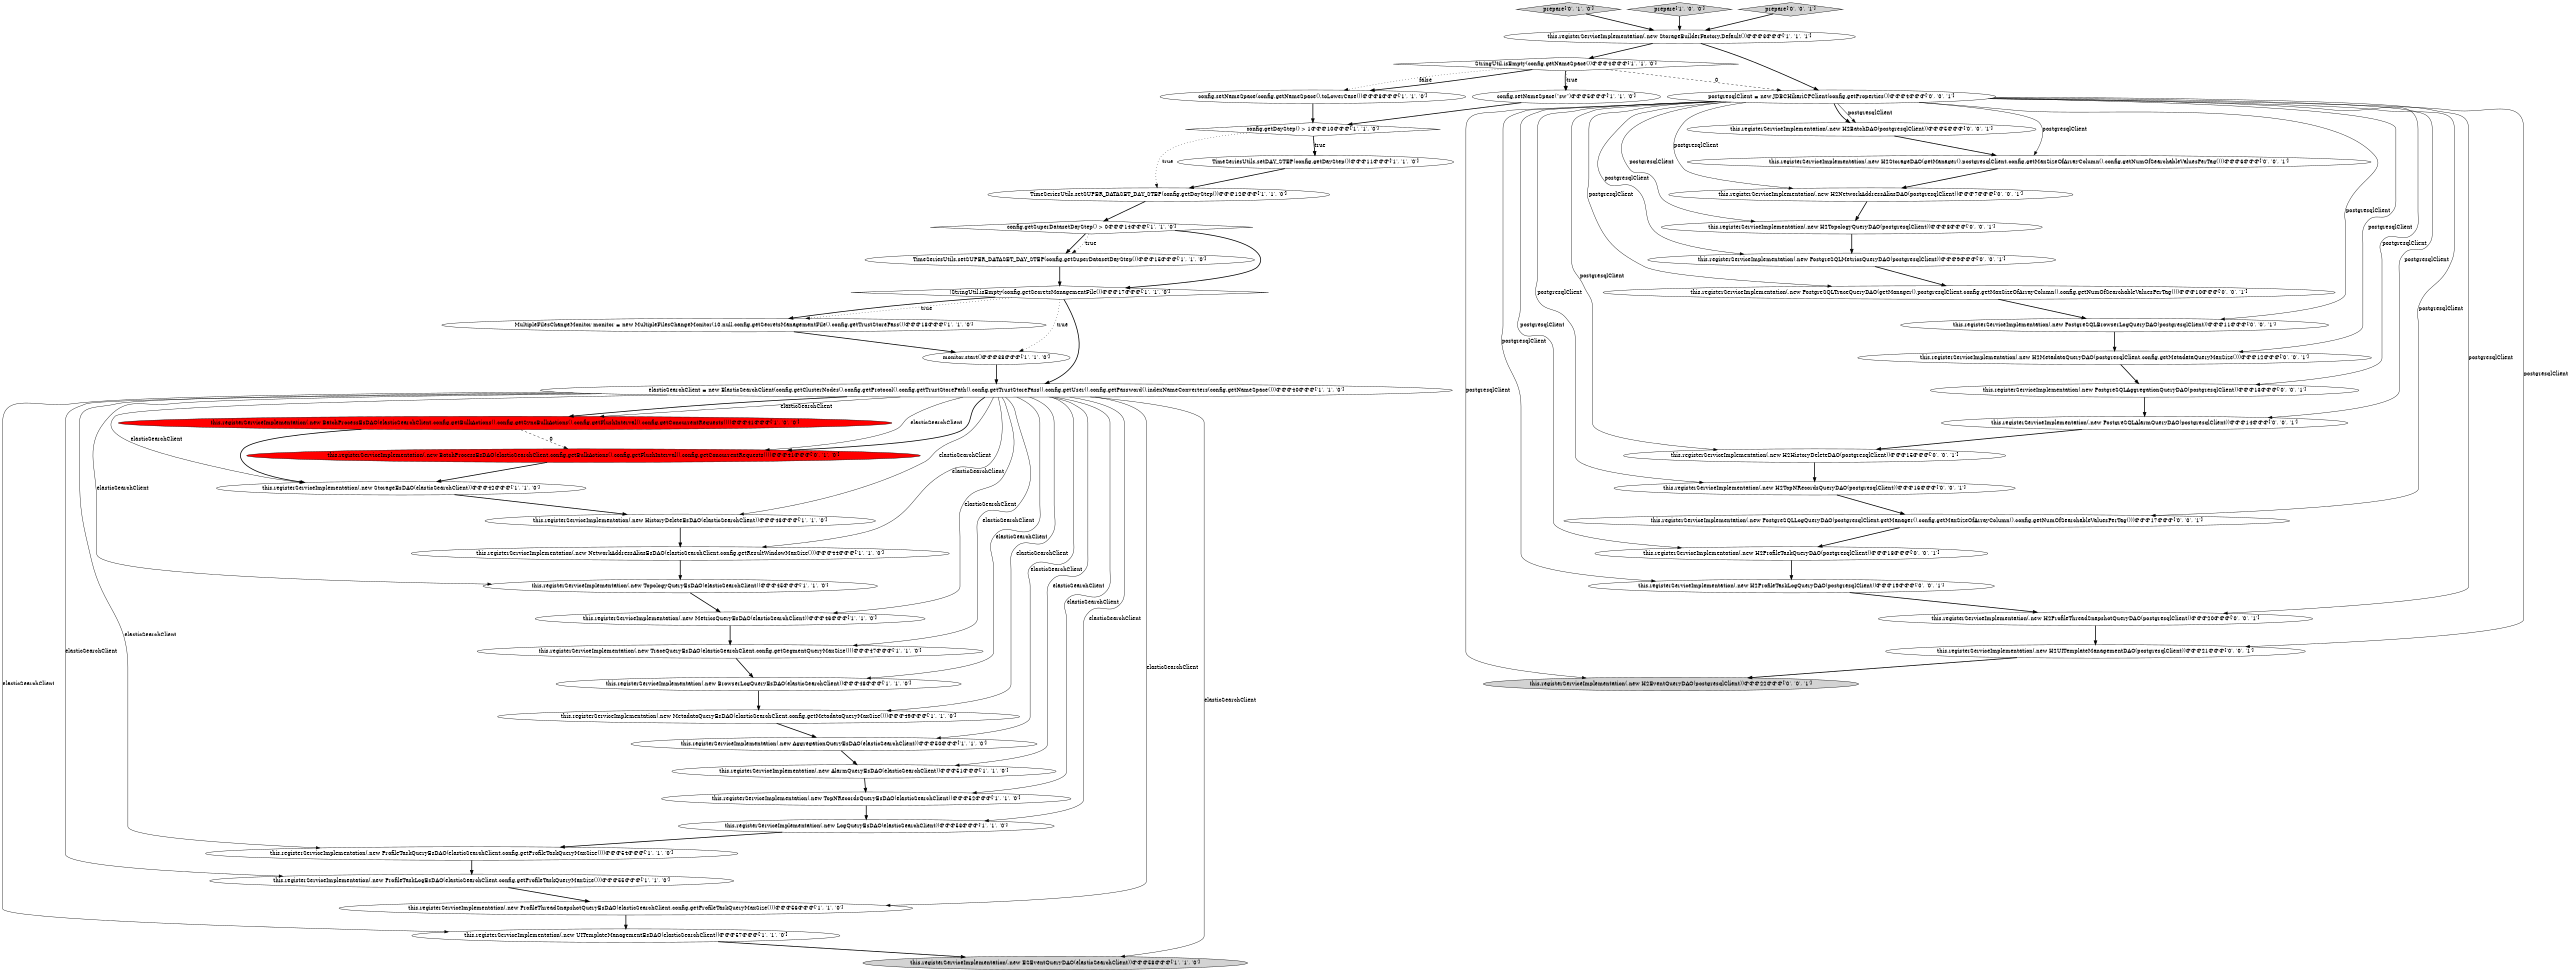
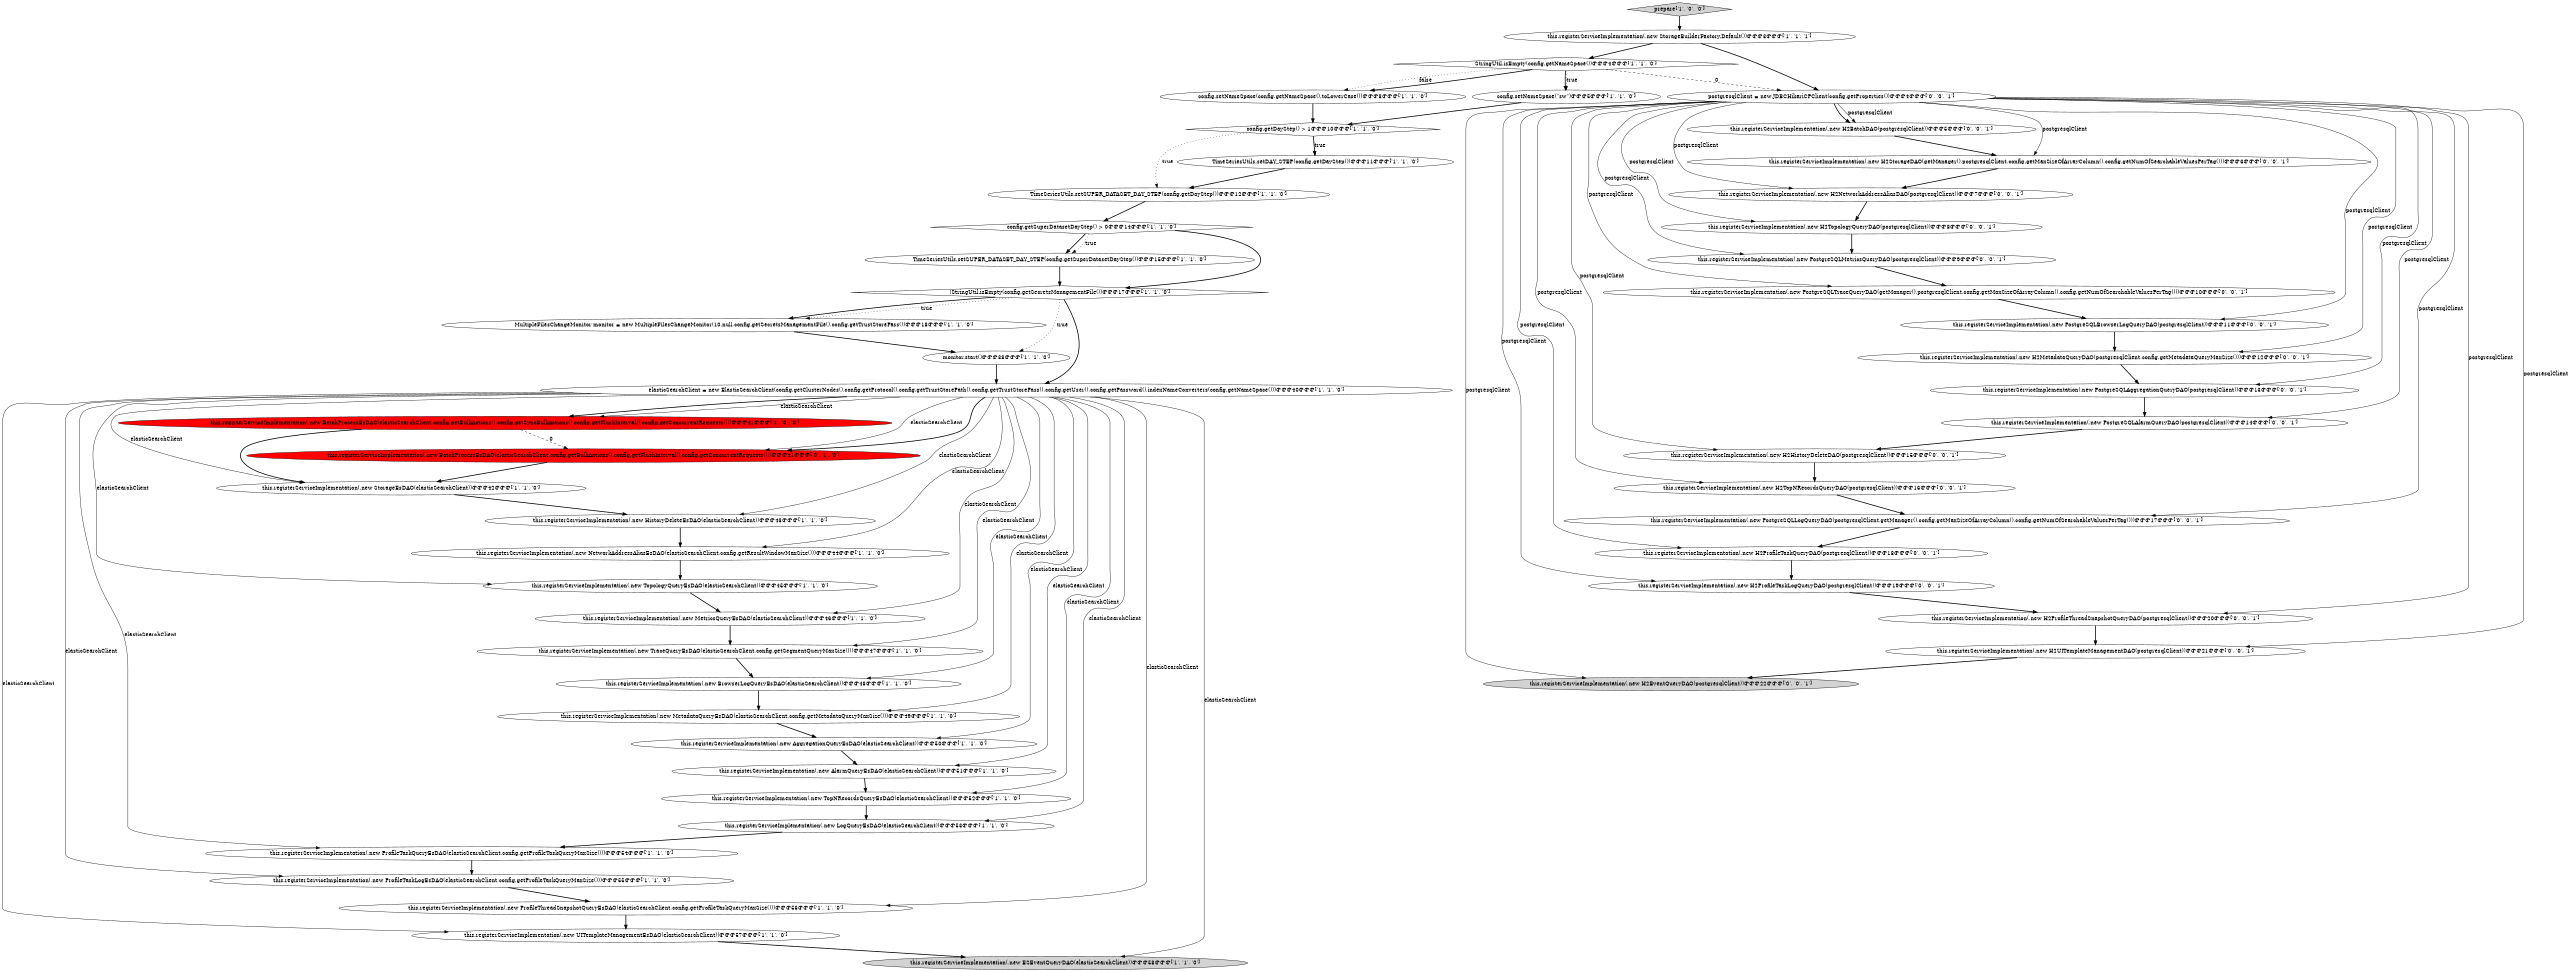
node "prepare['0', '1', '0']": removed
node "prepare['0', '0', '1']": removed
